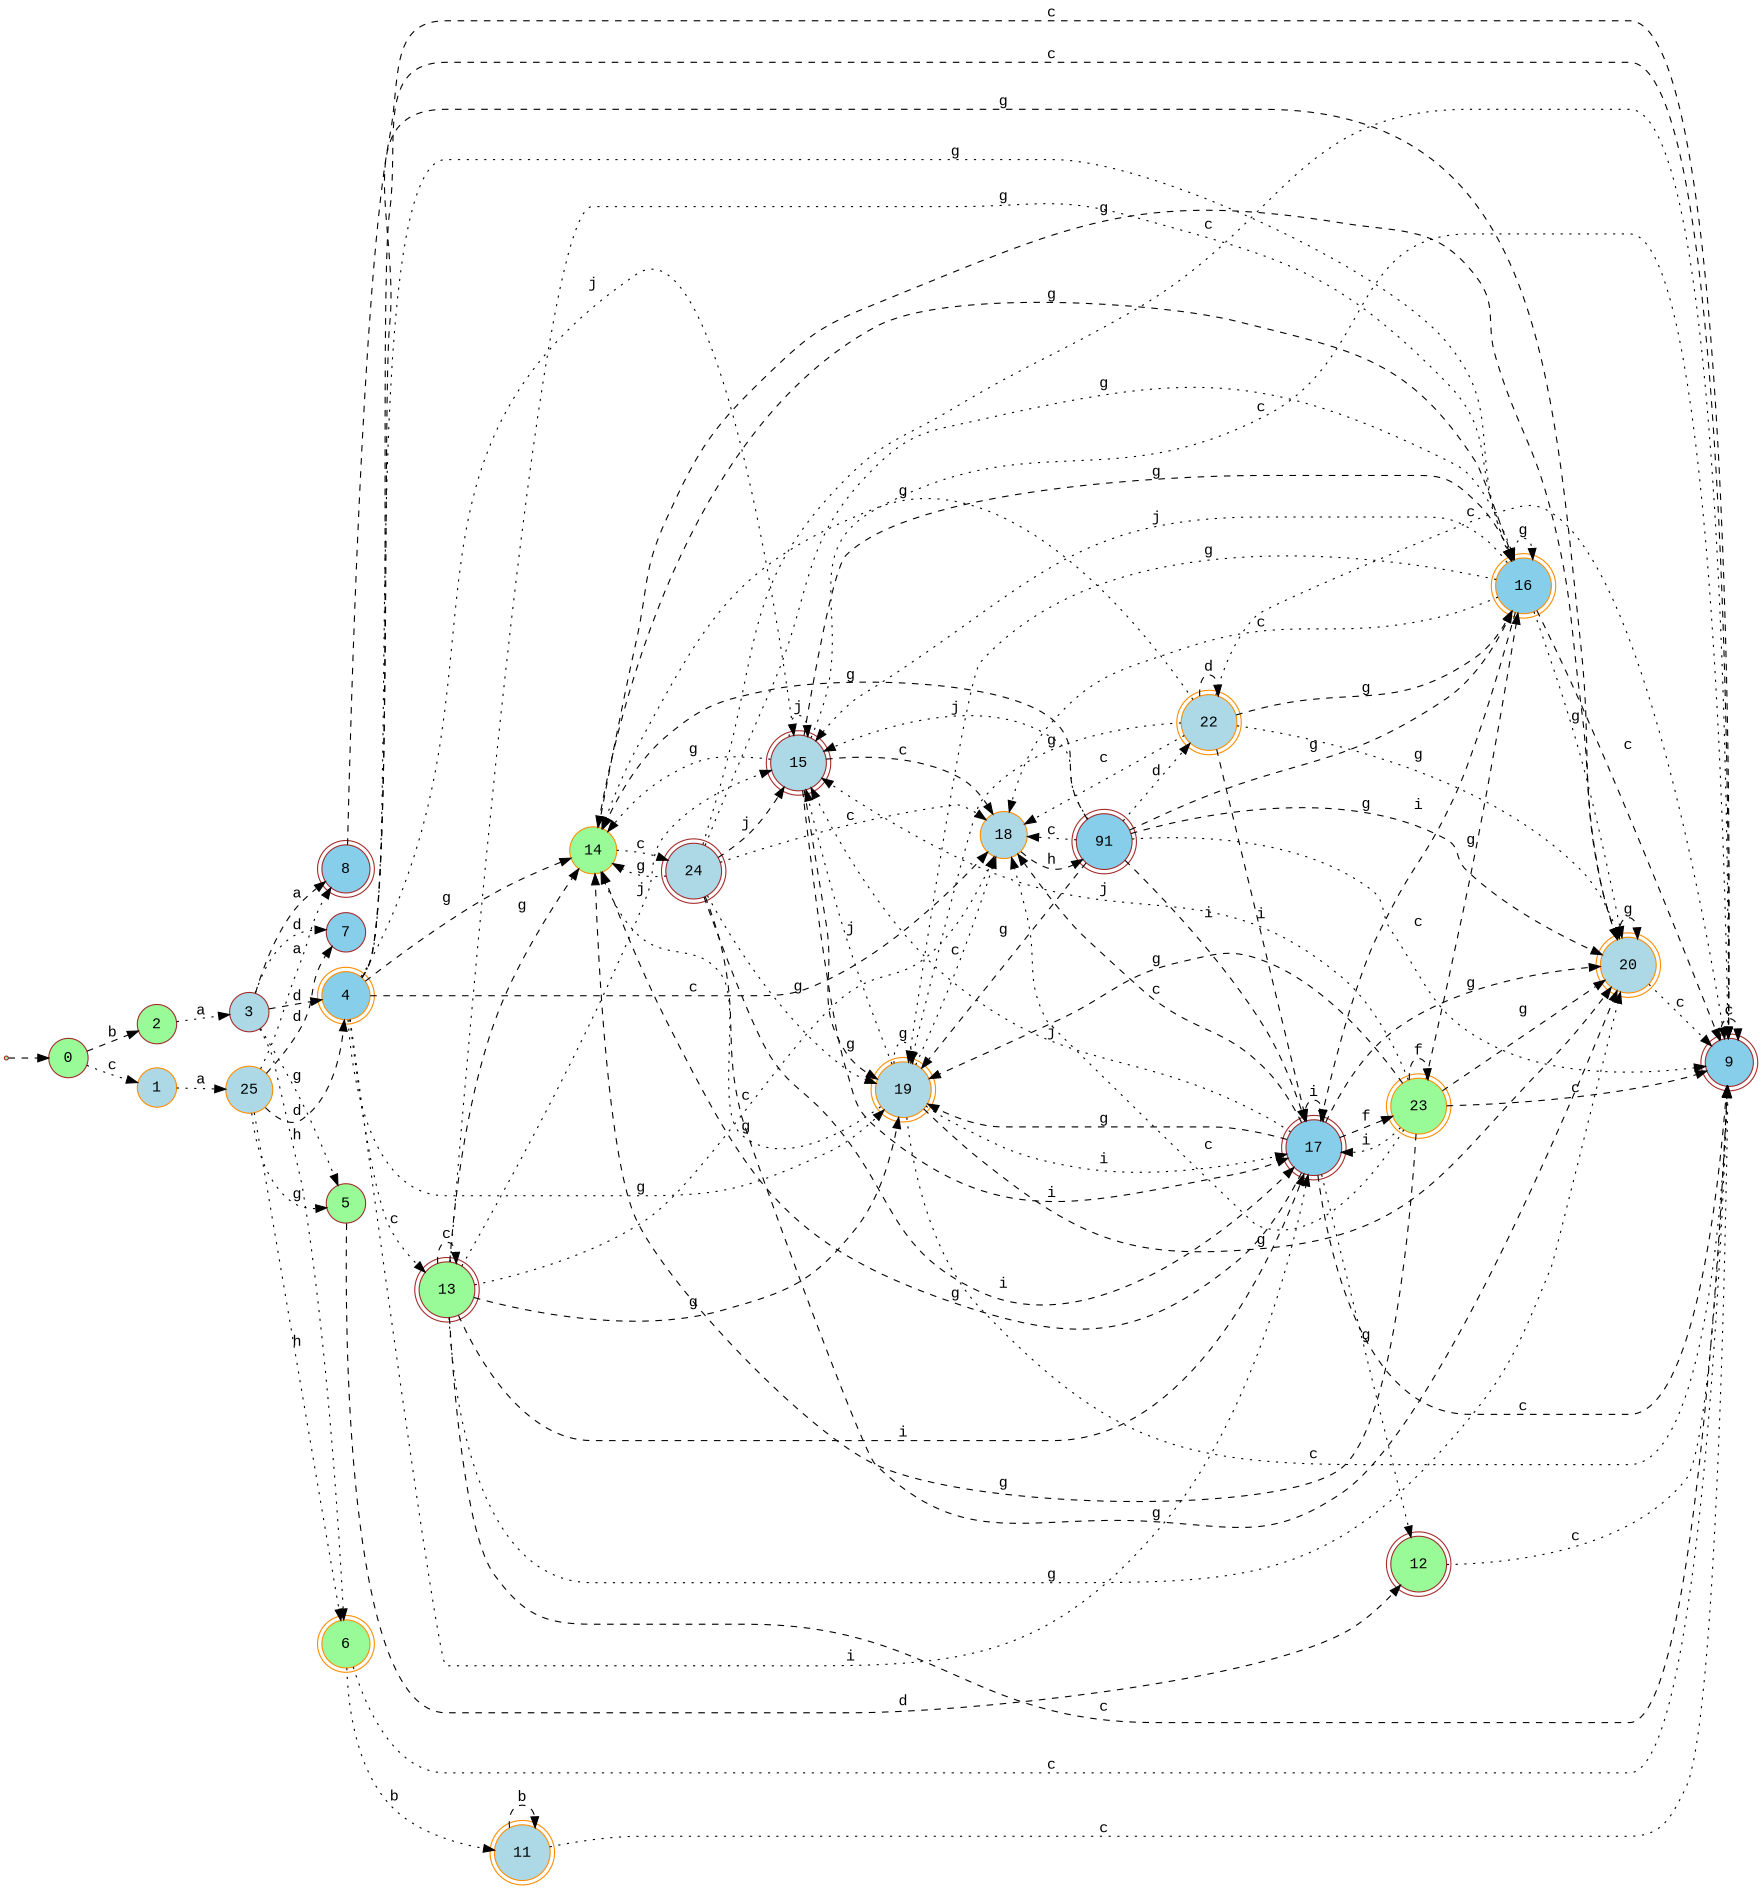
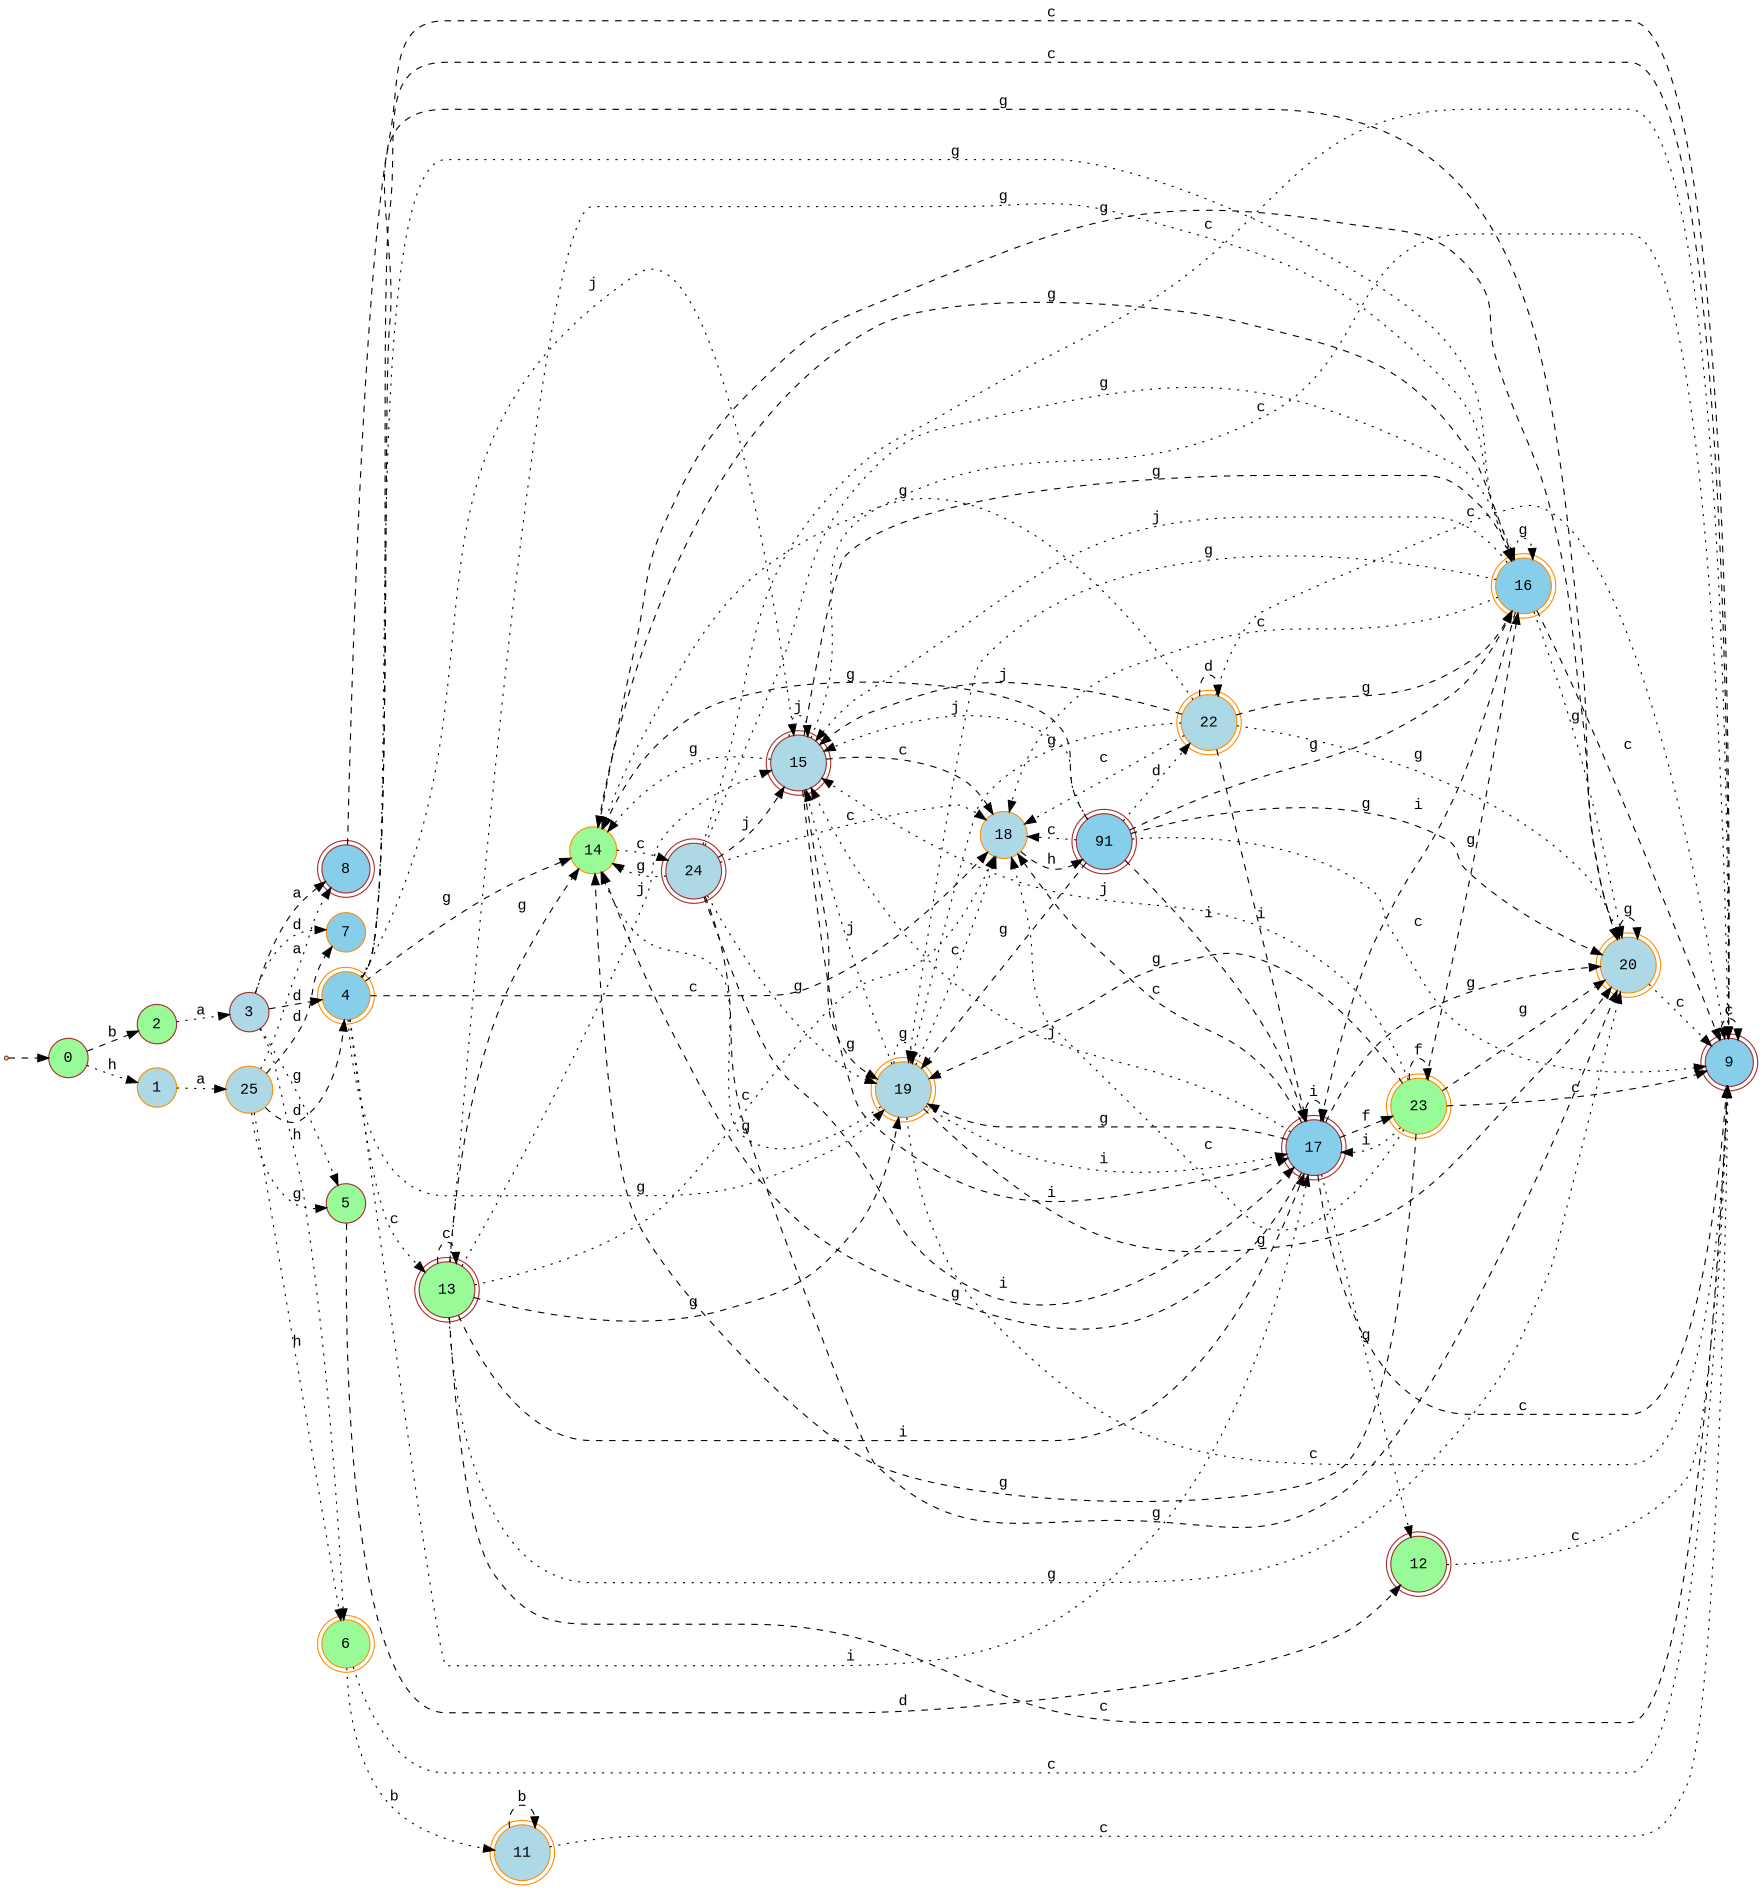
edge "22" -> "15": added, label "j"
node "7": color brown -> darkorange
edge "0" -> "1": label "c" -> "h"
